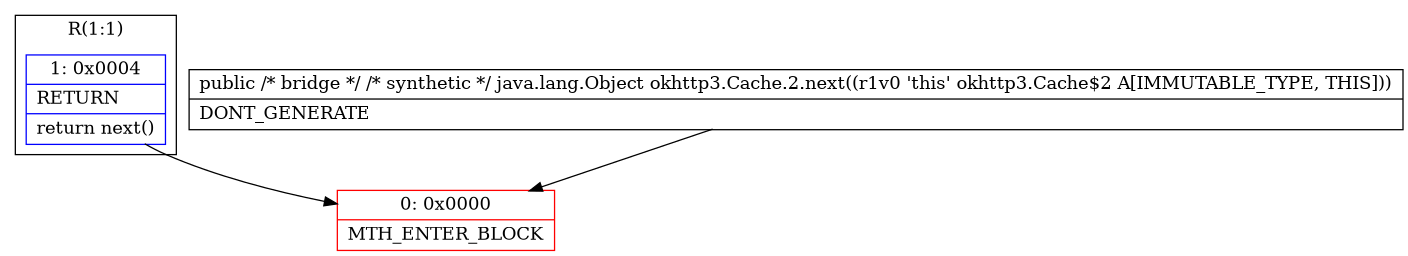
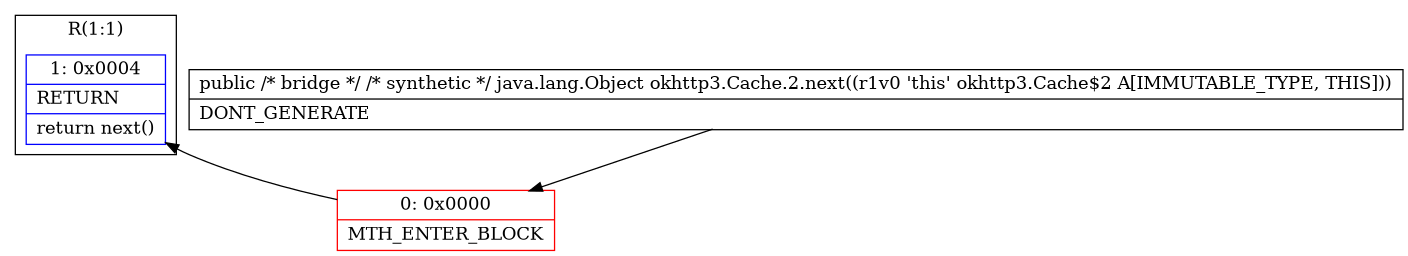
edge "1: 0x0004" -> "0: 0x0000": reversed
